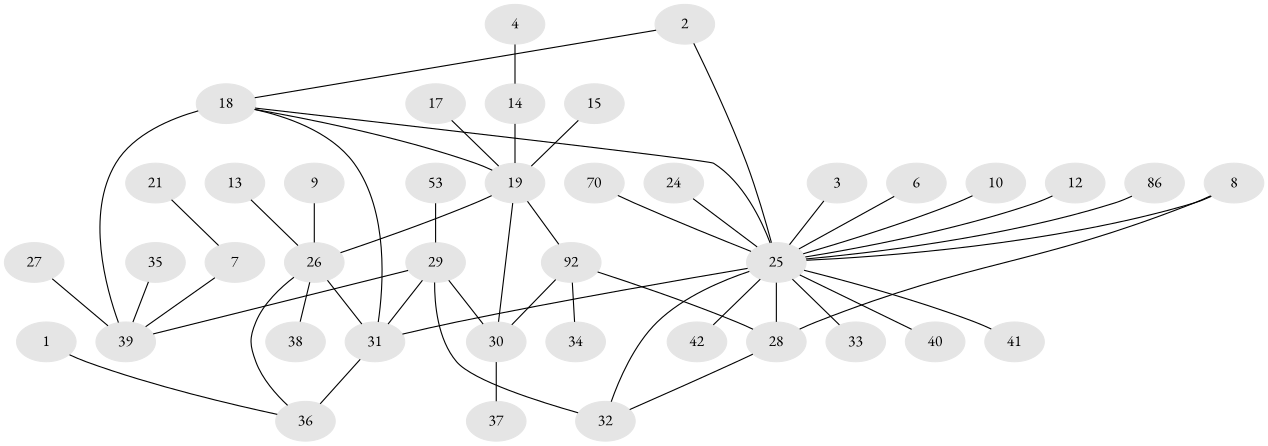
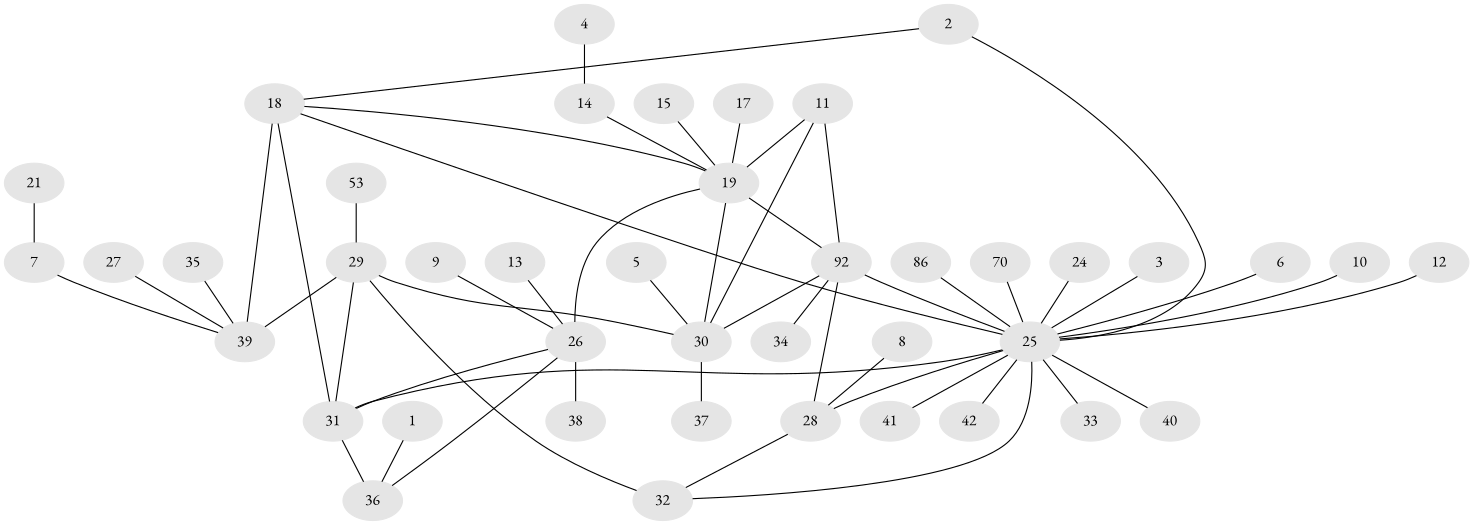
node "11": added
edge "8" -- "25": now "92" -- "25"
node "5": added
